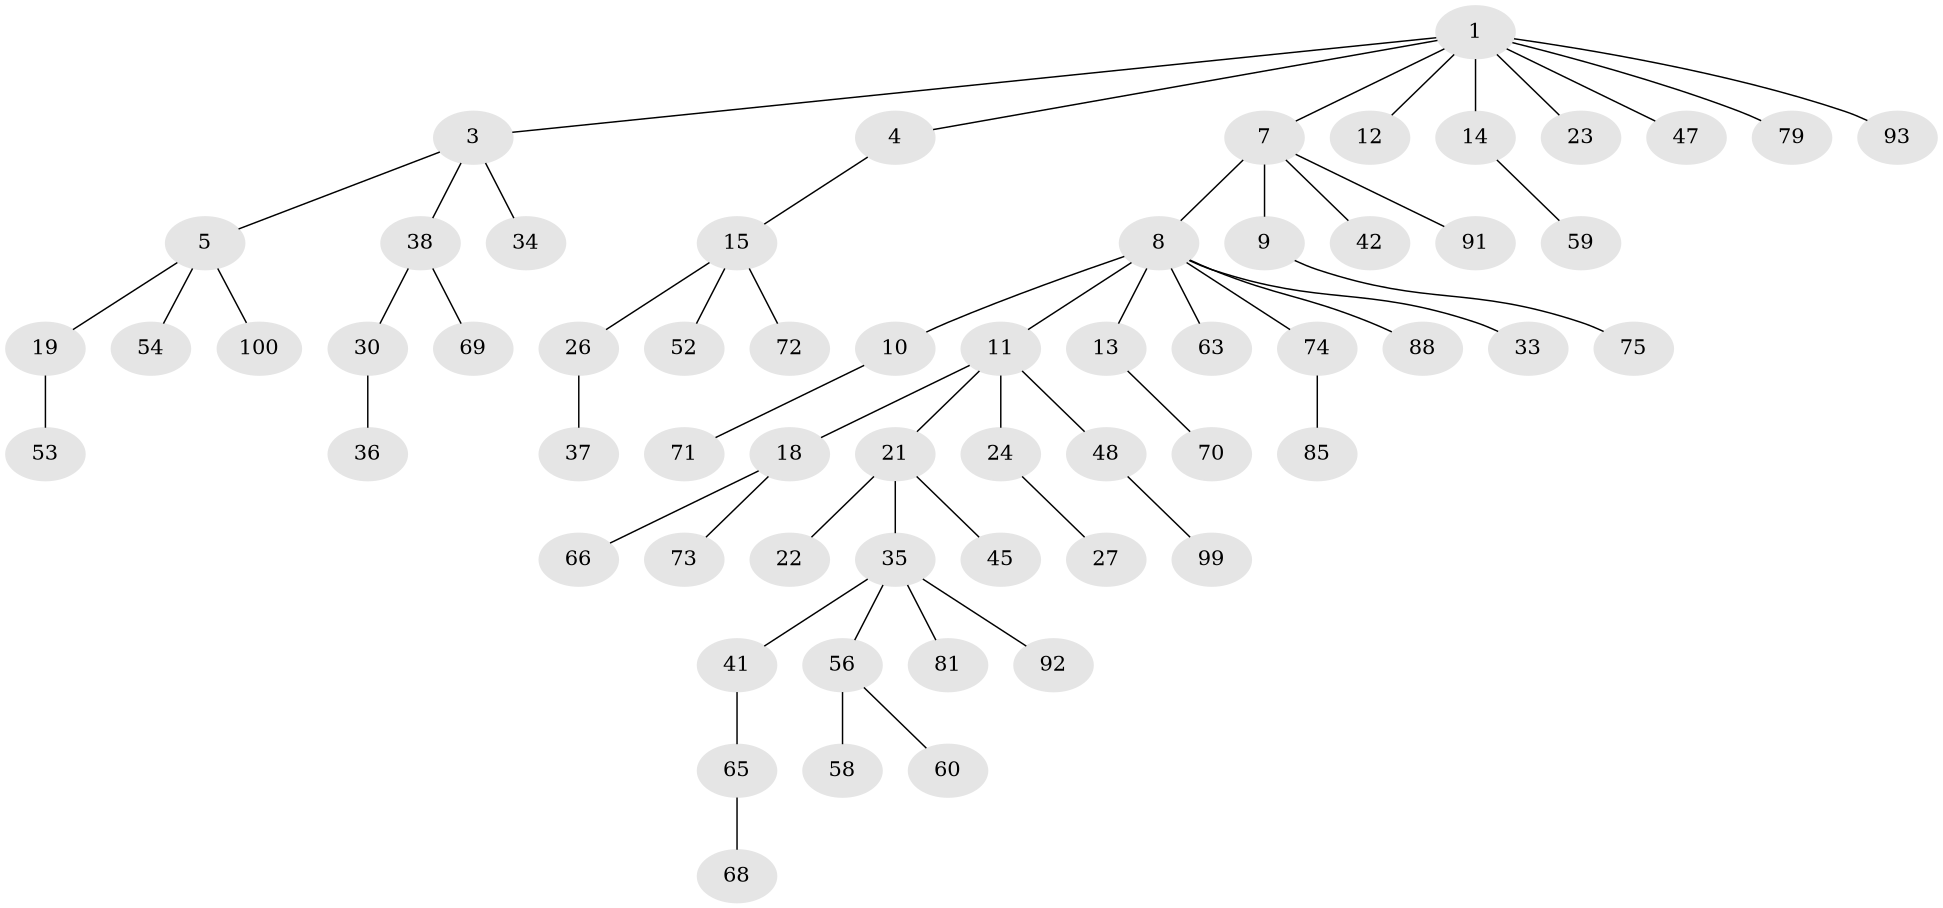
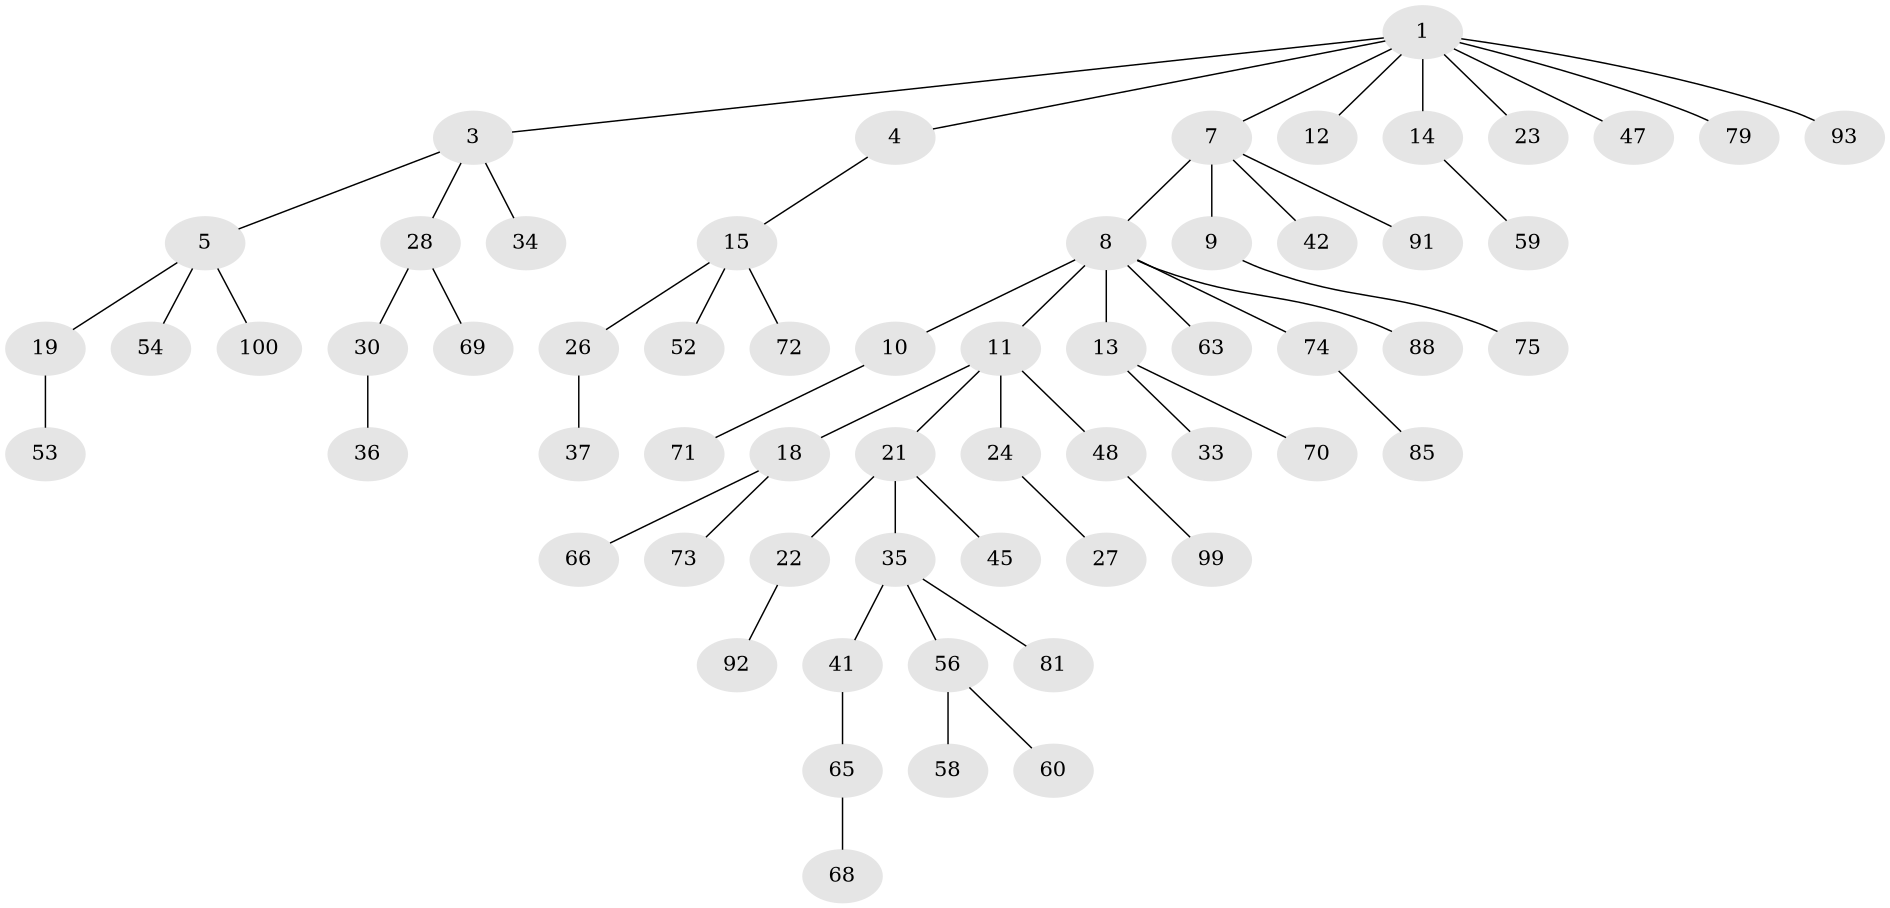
node "38": label "38" -> "28"
edge "8" -- "33": now "13" -- "33"
edge "35" -- "92": now "22" -- "92"
